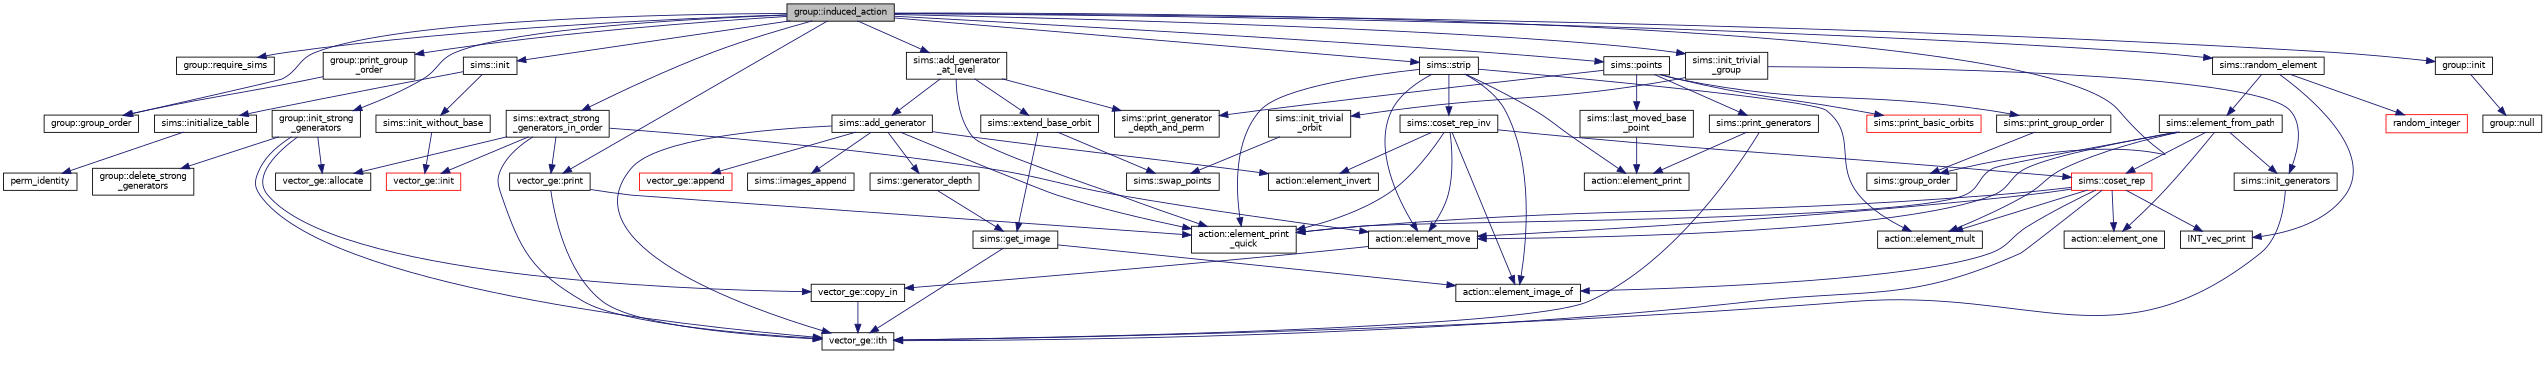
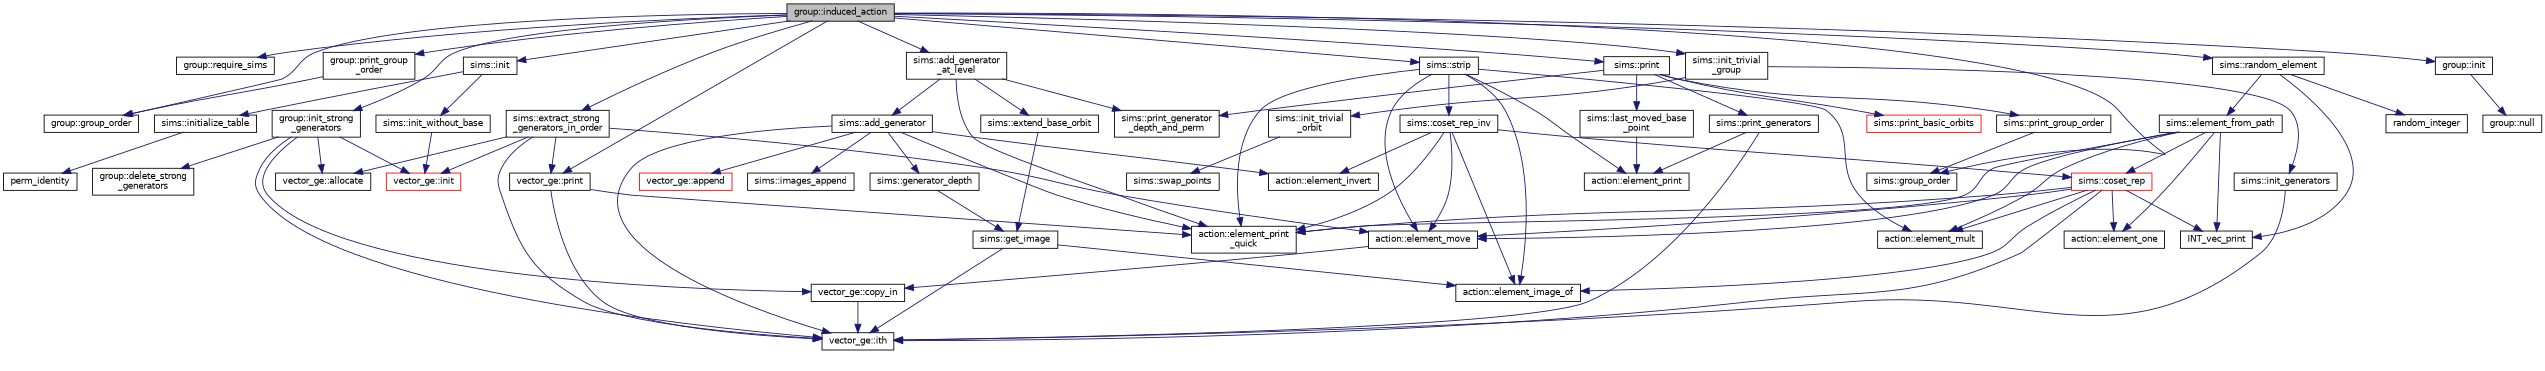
node "sims::points": label "sims::points" -> "sims::print"
node "random_integer": color red -> black
edge "sims::extend_base_orbit" -> "sims::swap_points": removed
edge "sims::element_from_path" -> "sims::init_generators": now "sims::element_from_path" -> "INT_vec_print"
edge "group::init_strong _generators" -> "vector_ge::init": added
